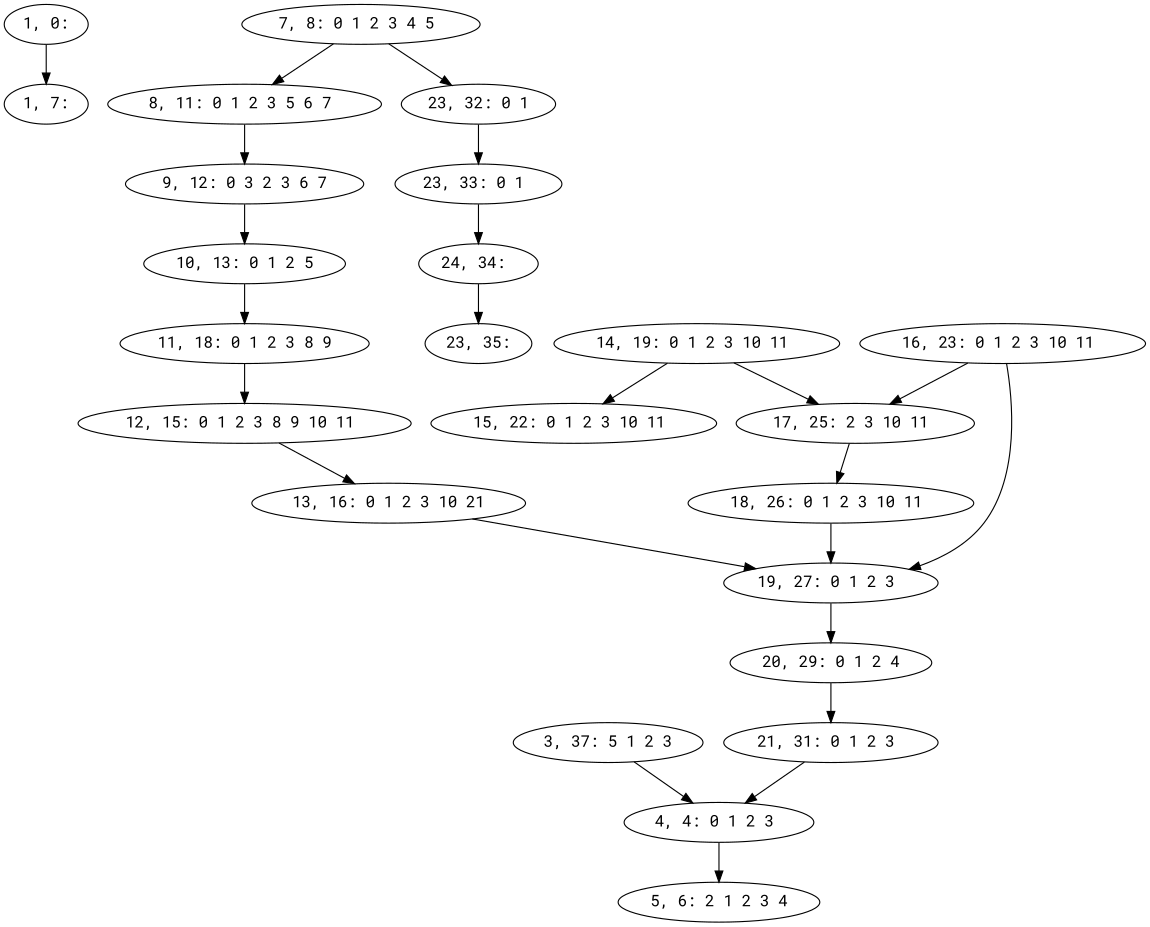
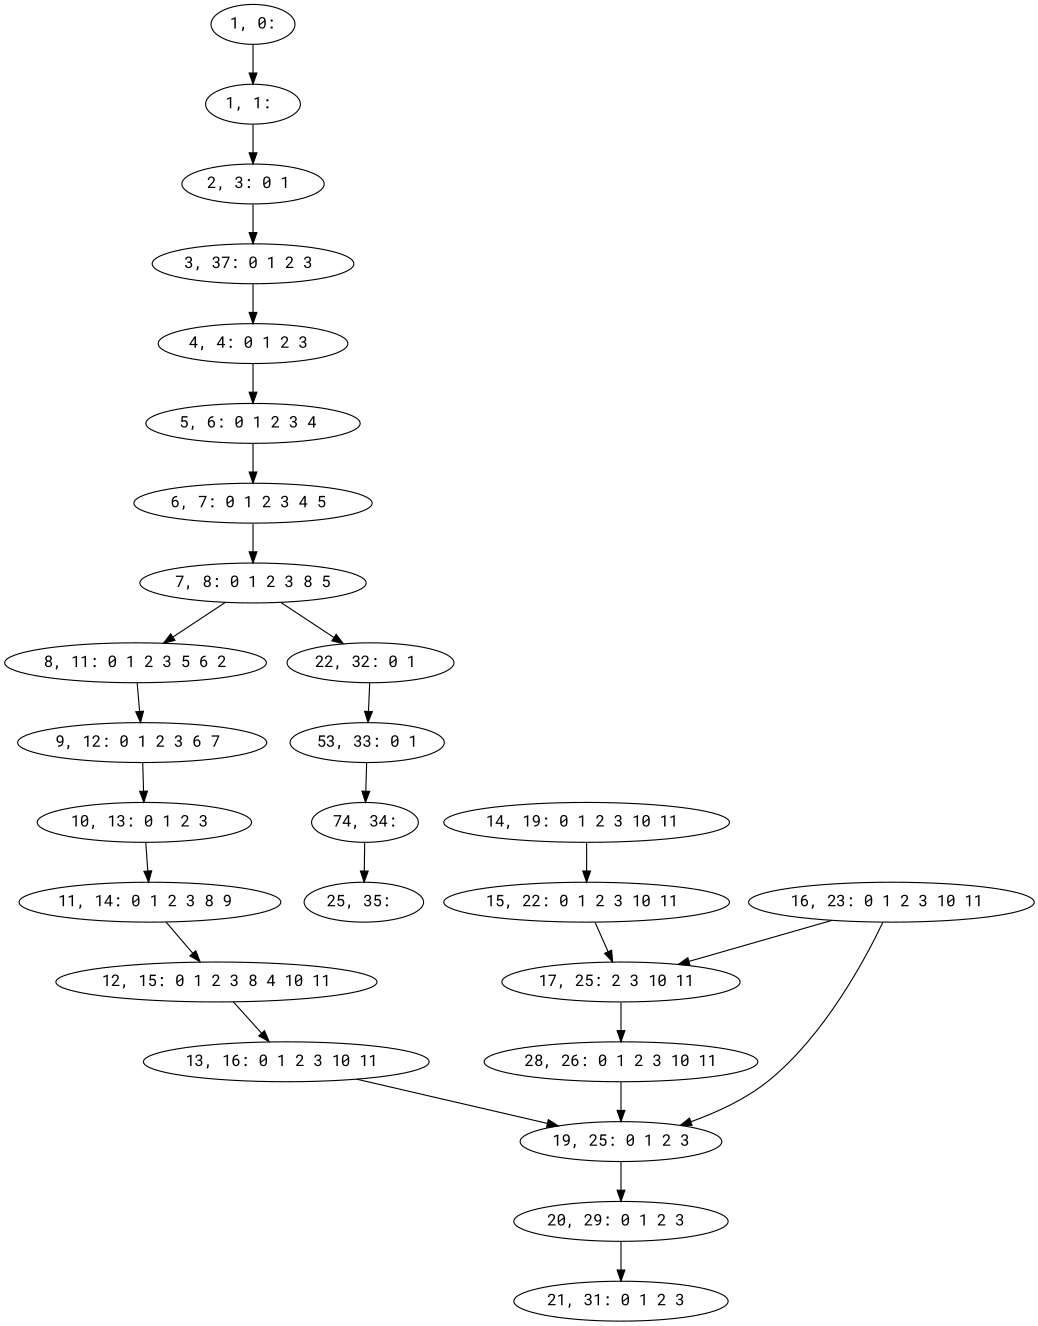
node "7, 8: 0 1 2 3 4 5": label "7, 8: 0 1 2 3 4 5" -> "7, 8: 0 1 2 3 8 5"
node "1, 7:": label "1, 7:" -> "1, 1:"
node "8, 11: 0 1 2 3 5 6 7": label "8, 11: 0 1 2 3 5 6 7" -> "8, 11: 0 1 2 3 5 6 2"
node "23, 32: 0 1": label "23, 32: 0 1" -> "22, 32: 0 1"
node "9, 12: 0 3 2 3 6 7": label "9, 12: 0 3 2 3 6 7" -> "9, 12: 0 1 2 3 6 7"
node "2, 3: 0 1": added
node "23, 33: 0 1": label "23, 33: 0 1" -> "53, 33: 0 1"
node "10, 13: 0 1 2 5": label "10, 13: 0 1 2 5" -> "10, 13: 0 1 2 3"
node "24, 34:": label "24, 34:" -> "74, 34:"
node "11, 18: 0 1 2 3 8 9": label "11, 18: 0 1 2 3 8 9" -> "11, 14: 0 1 2 3 8 9"
node "23, 35:": label "23, 35:" -> "25, 35:"
edge "14, 19: 0 1 2 3 10 11" -> "17, 25: 2 3 10 11": now "15, 22: 0 1 2 3 10 11" -> "17, 25: 2 3 10 11"
node "12, 15: 0 1 2 3 8 9 10 11": label "12, 15: 0 1 2 3 8 9 10 11" -> "12, 15: 0 1 2 3 8 4 10 11"
node "6, 7: 0 1 2 3 4 5": added
node "13, 16: 0 1 2 3 10 21": label "13, 16: 0 1 2 3 10 21" -> "13, 16: 0 1 2 3 10 11"
node "18, 26: 0 1 2 3 10 11": label "18, 26: 0 1 2 3 10 11" -> "28, 26: 0 1 2 3 10 11"
node "19, 27: 0 1 2 3": label "19, 27: 0 1 2 3" -> "19, 25: 0 1 2 3"
node "20, 29: 0 1 2 4": label "20, 29: 0 1 2 4" -> "20, 29: 0 1 2 3"
node "3, 37: 5 1 2 3": label "3, 37: 5 1 2 3" -> "3, 37: 0 1 2 3"
edge "21, 31: 0 1 2 3" -> "4, 4: 0 1 2 3": removed
node "5, 6: 2 1 2 3 4": label "5, 6: 2 1 2 3 4" -> "5, 6: 0 1 2 3 4"
